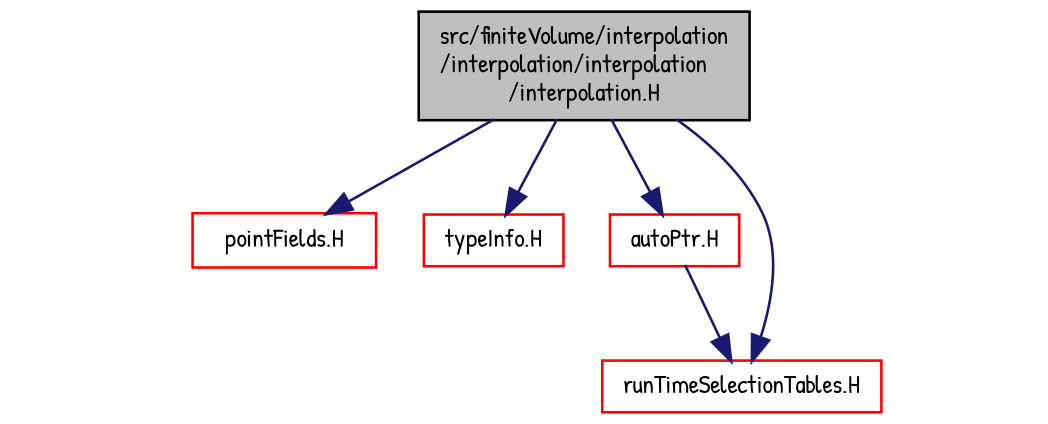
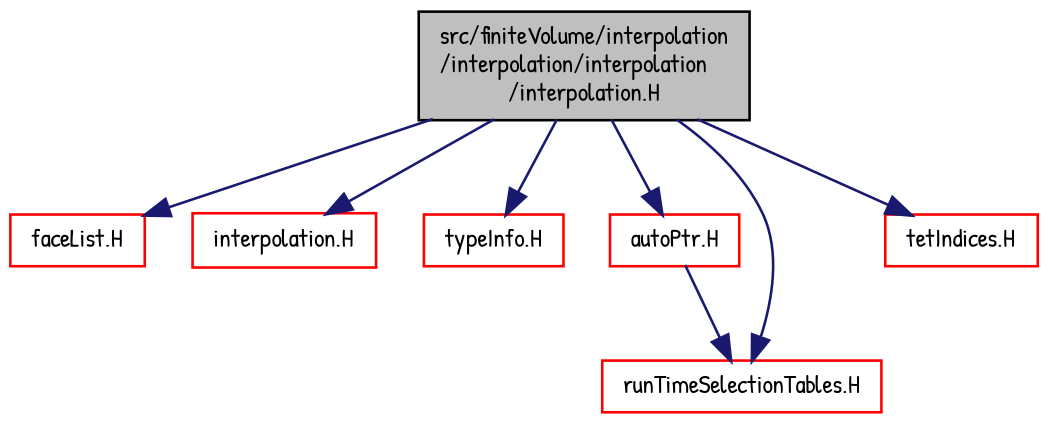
node "faceList.H": added
node "pointFields.H": label "pointFields.H" -> "interpolation.H"
node "tetIndices.H": added
